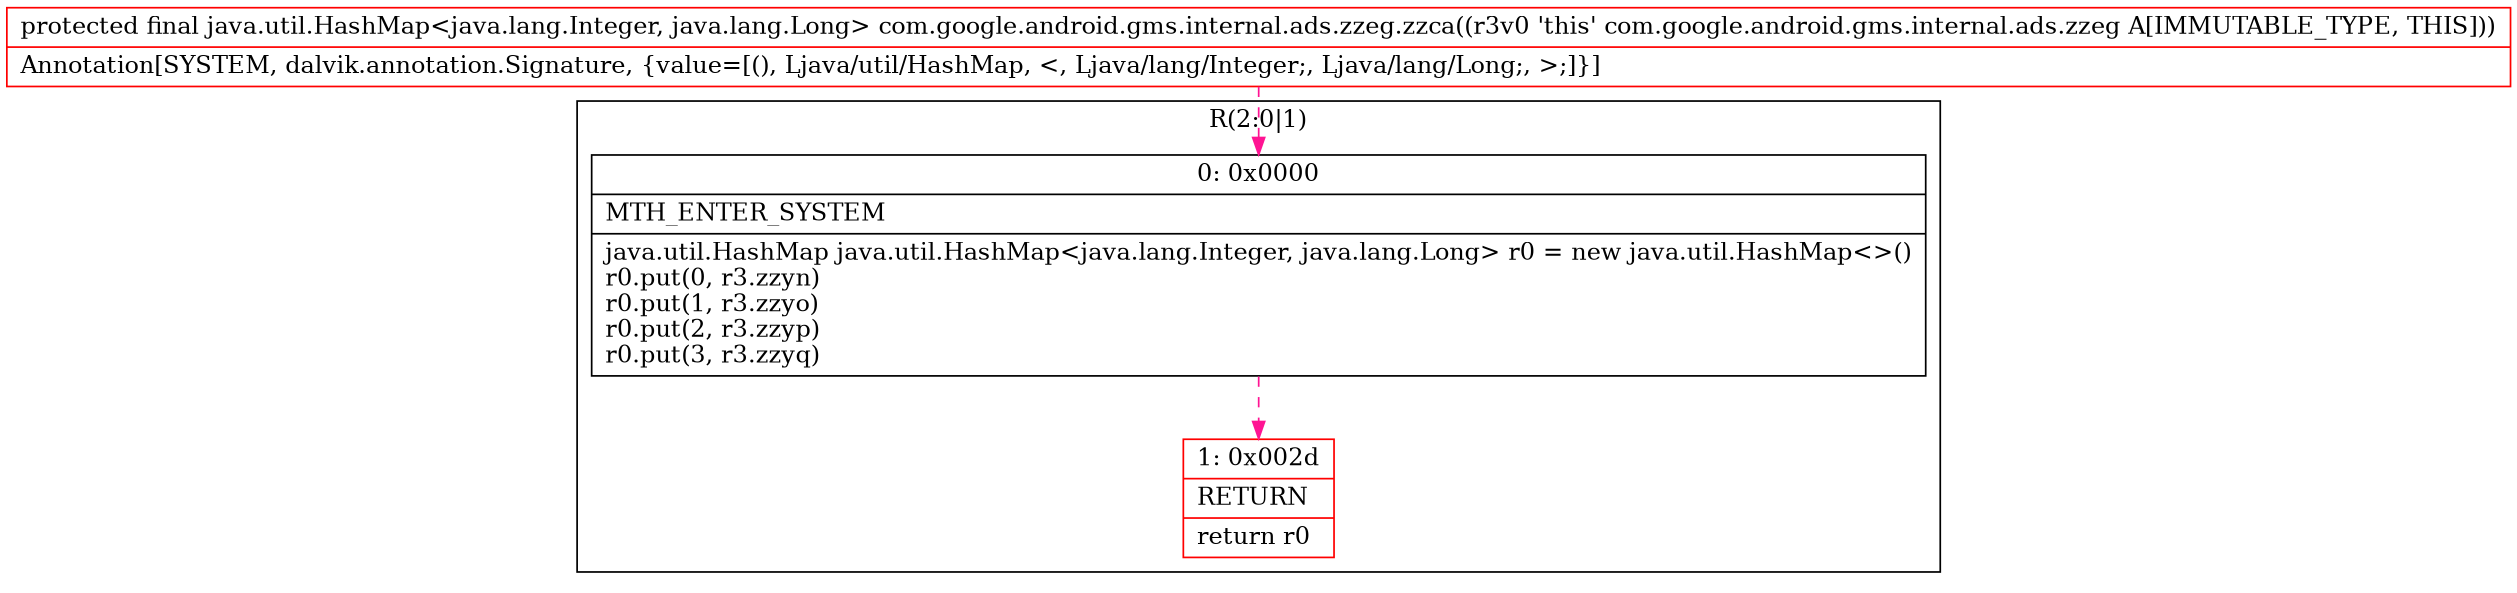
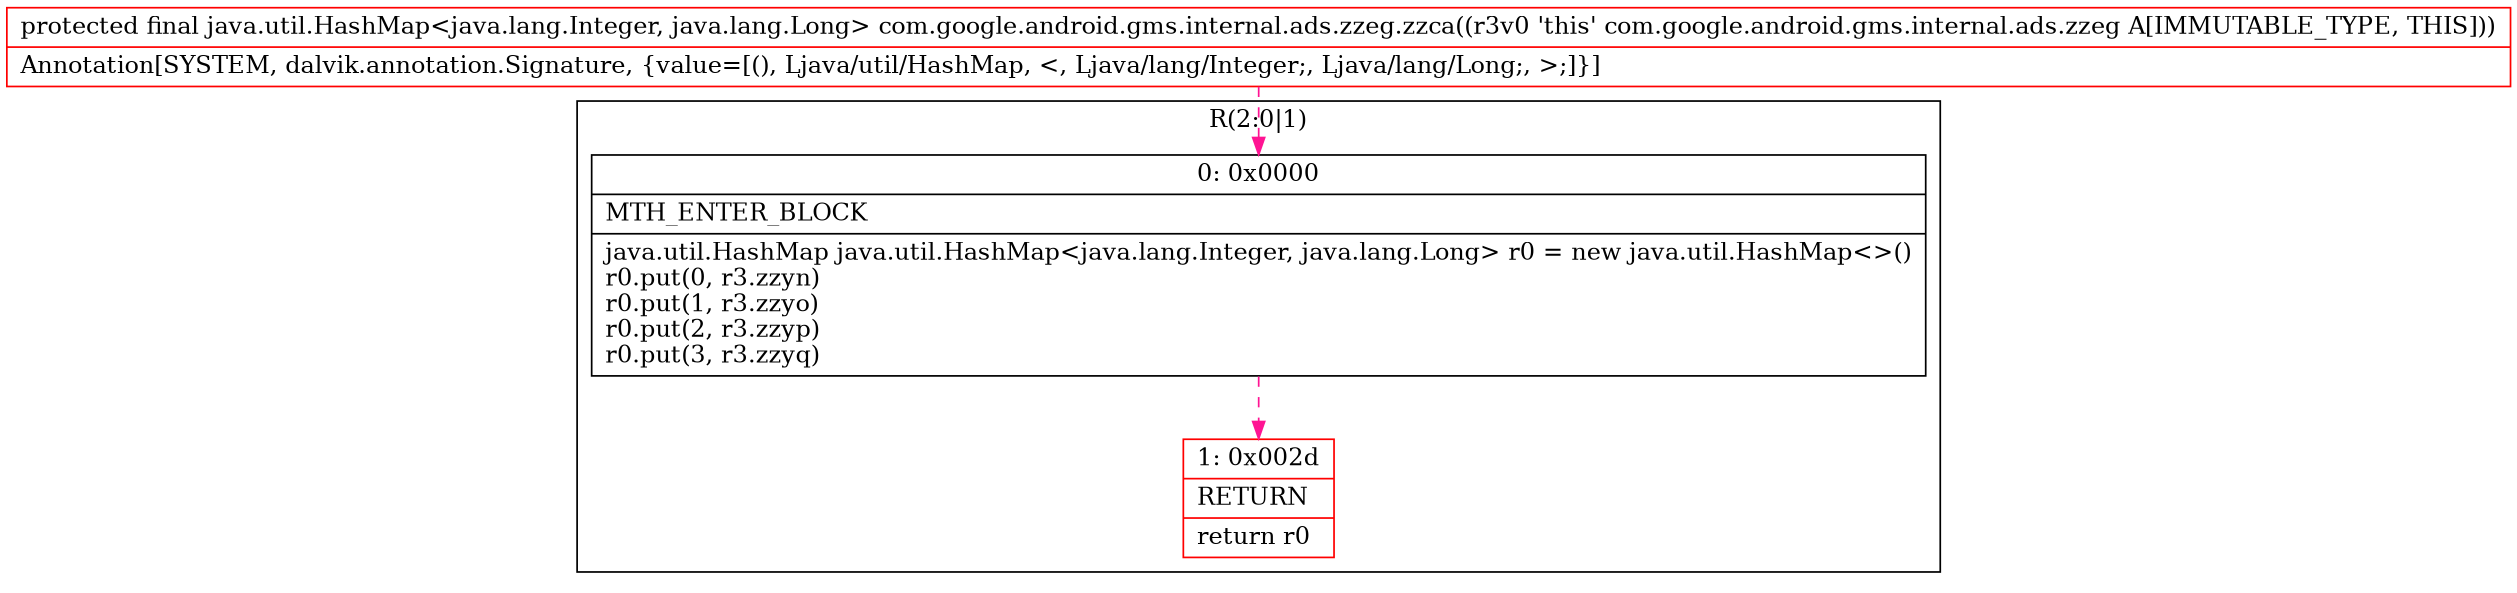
node "0: 0x0000": text "MTH_ENTER_SYSTEM" -> "MTH_ENTER_BLOCK"
